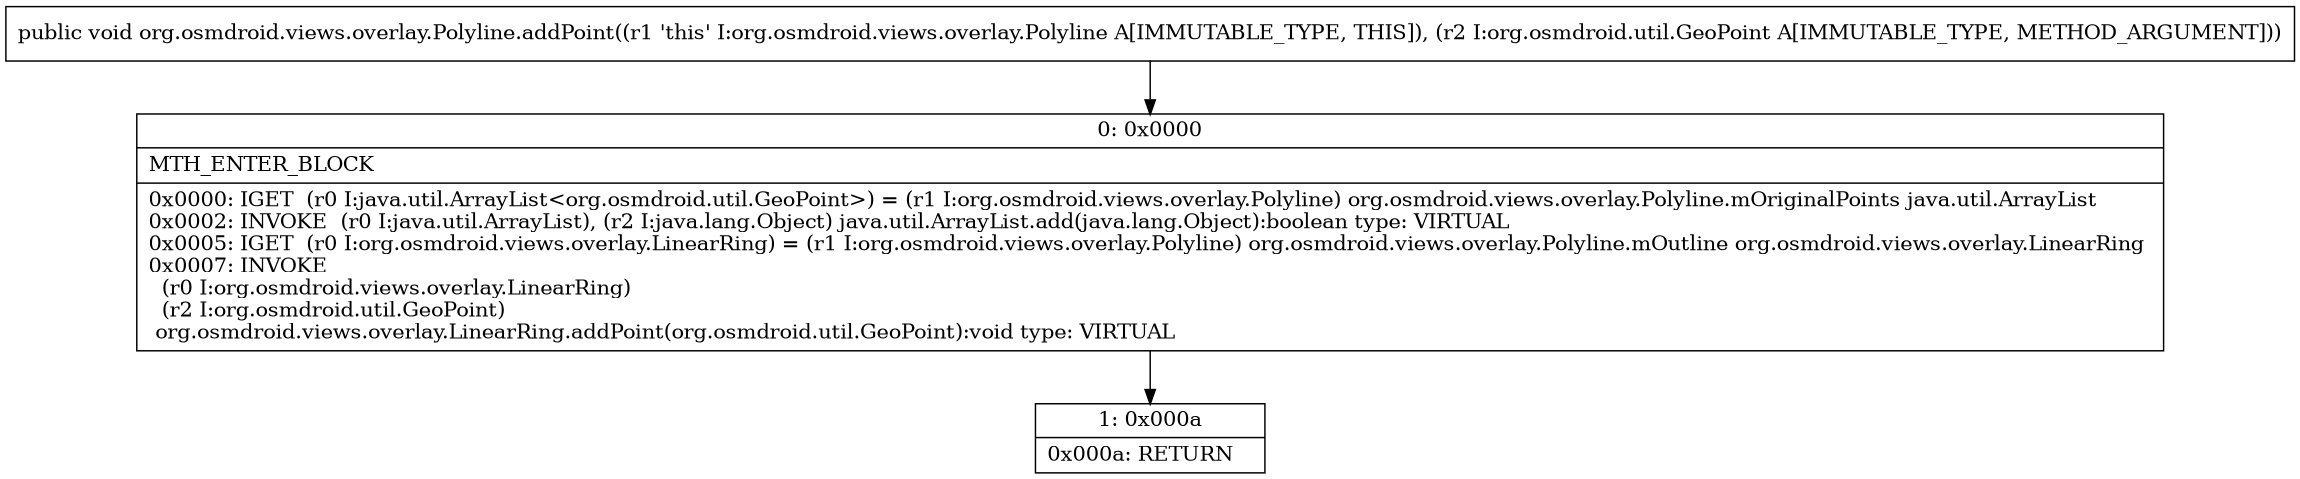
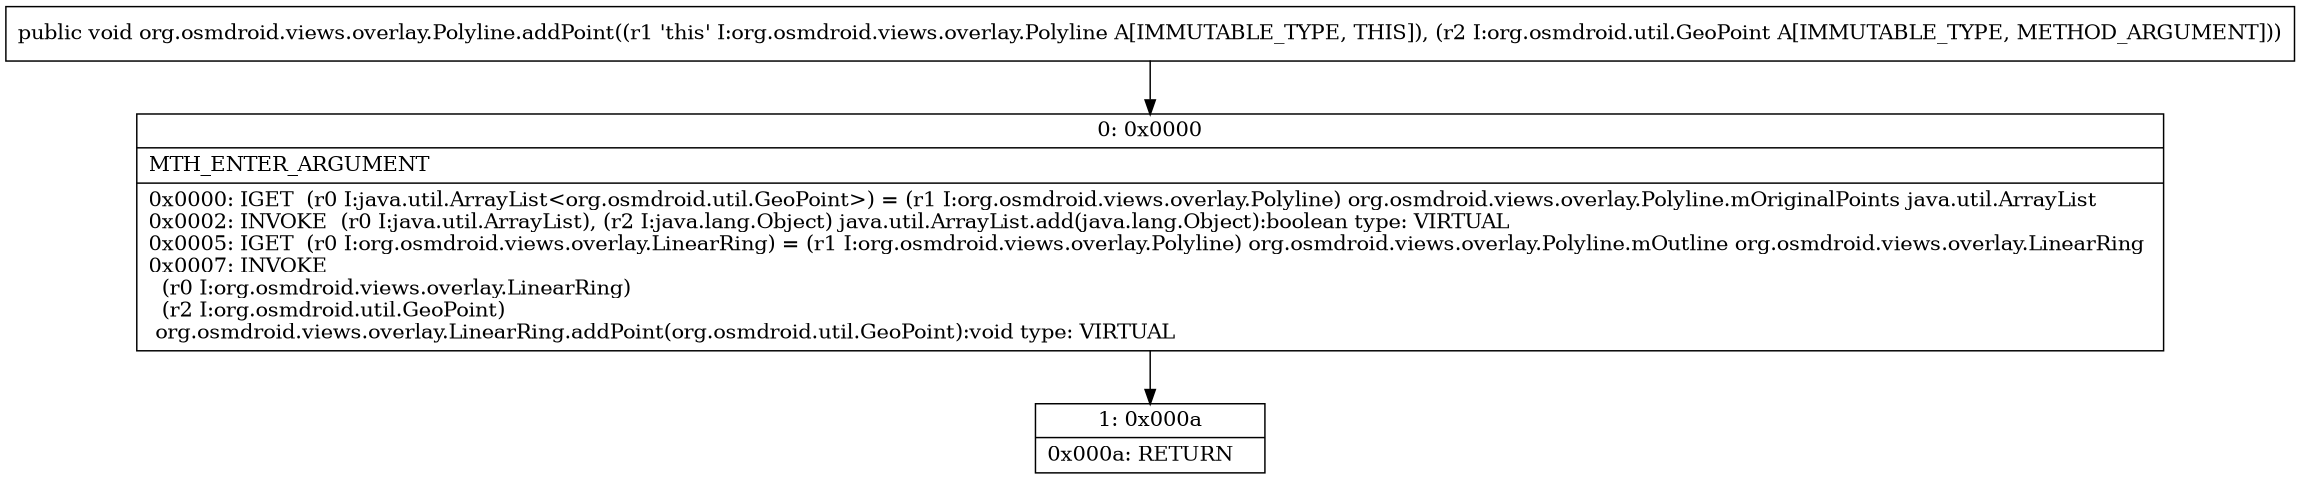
node "0: 0x0000": text "MTH_ENTER_BLOCK" -> "MTH_ENTER_ARGUMENT"
